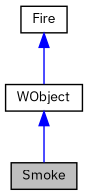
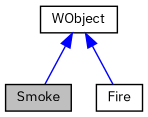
edge "WObject" -> "Fire": reversed
